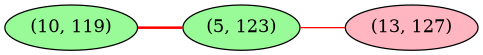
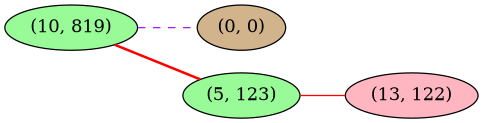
node "(10, 119)": label "(10, 119)" -> "(10, 819)"
node "(0, 0)": added
node "(13, 127)": label "(13, 127)" -> "(13, 122)"
